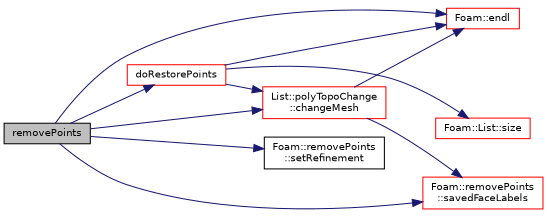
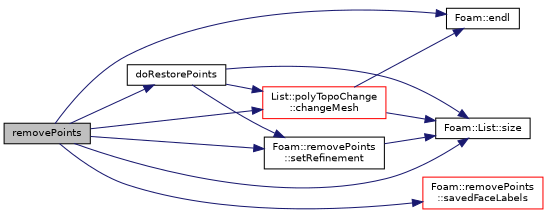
node "Foam::endl": color red -> black
edge "doRestorePoints" -> "Foam::endl": now "doRestorePoints" -> "Foam::removePoints ::setRefinement"
node "doRestorePoints": color red -> black
node "Foam::List::size": color red -> black
edge "Foam::removePoints ::setRefinement" -> "Foam::List::size": added
edge "List::polyTopoChange ::changeMesh" -> "Foam::removePoints ::savedFaceLabels": now "List::polyTopoChange ::changeMesh" -> "Foam::List::size"
edge "removePoints" -> "Foam::List::size": added
